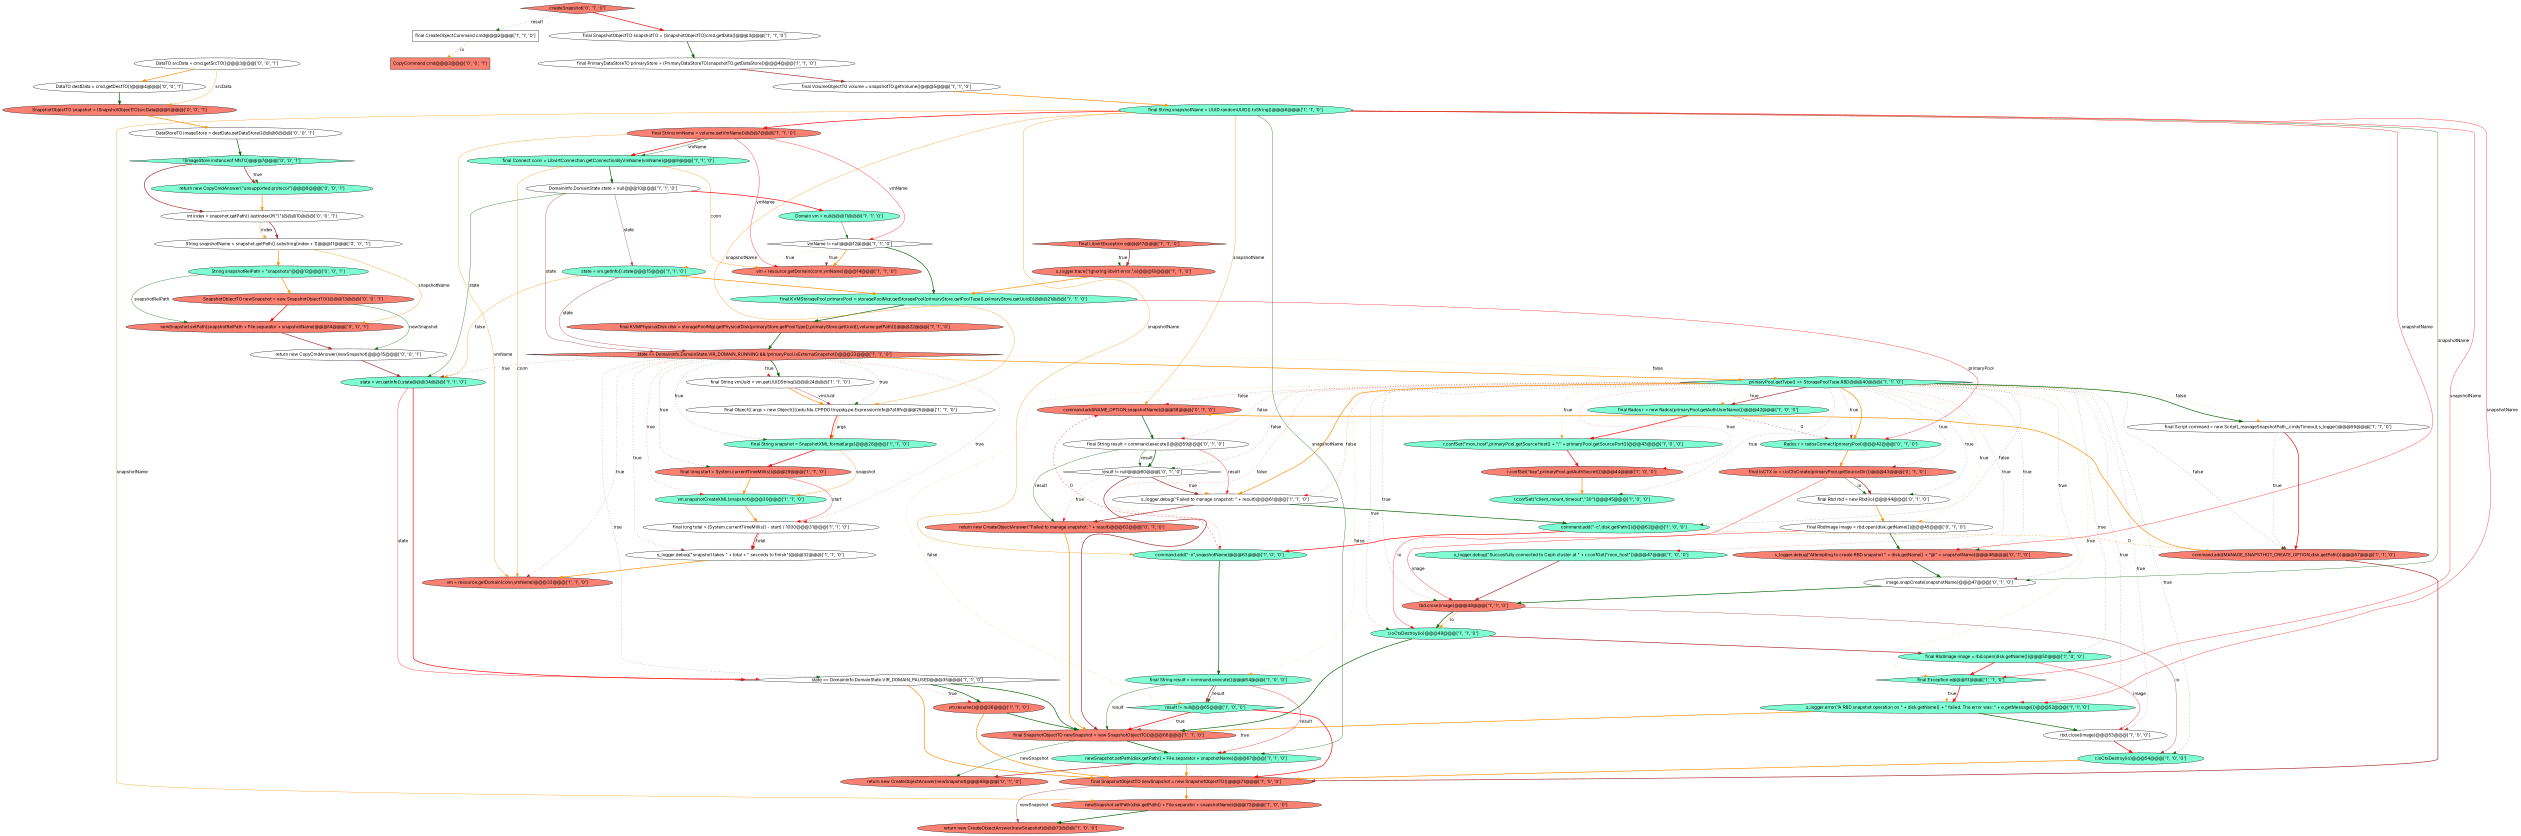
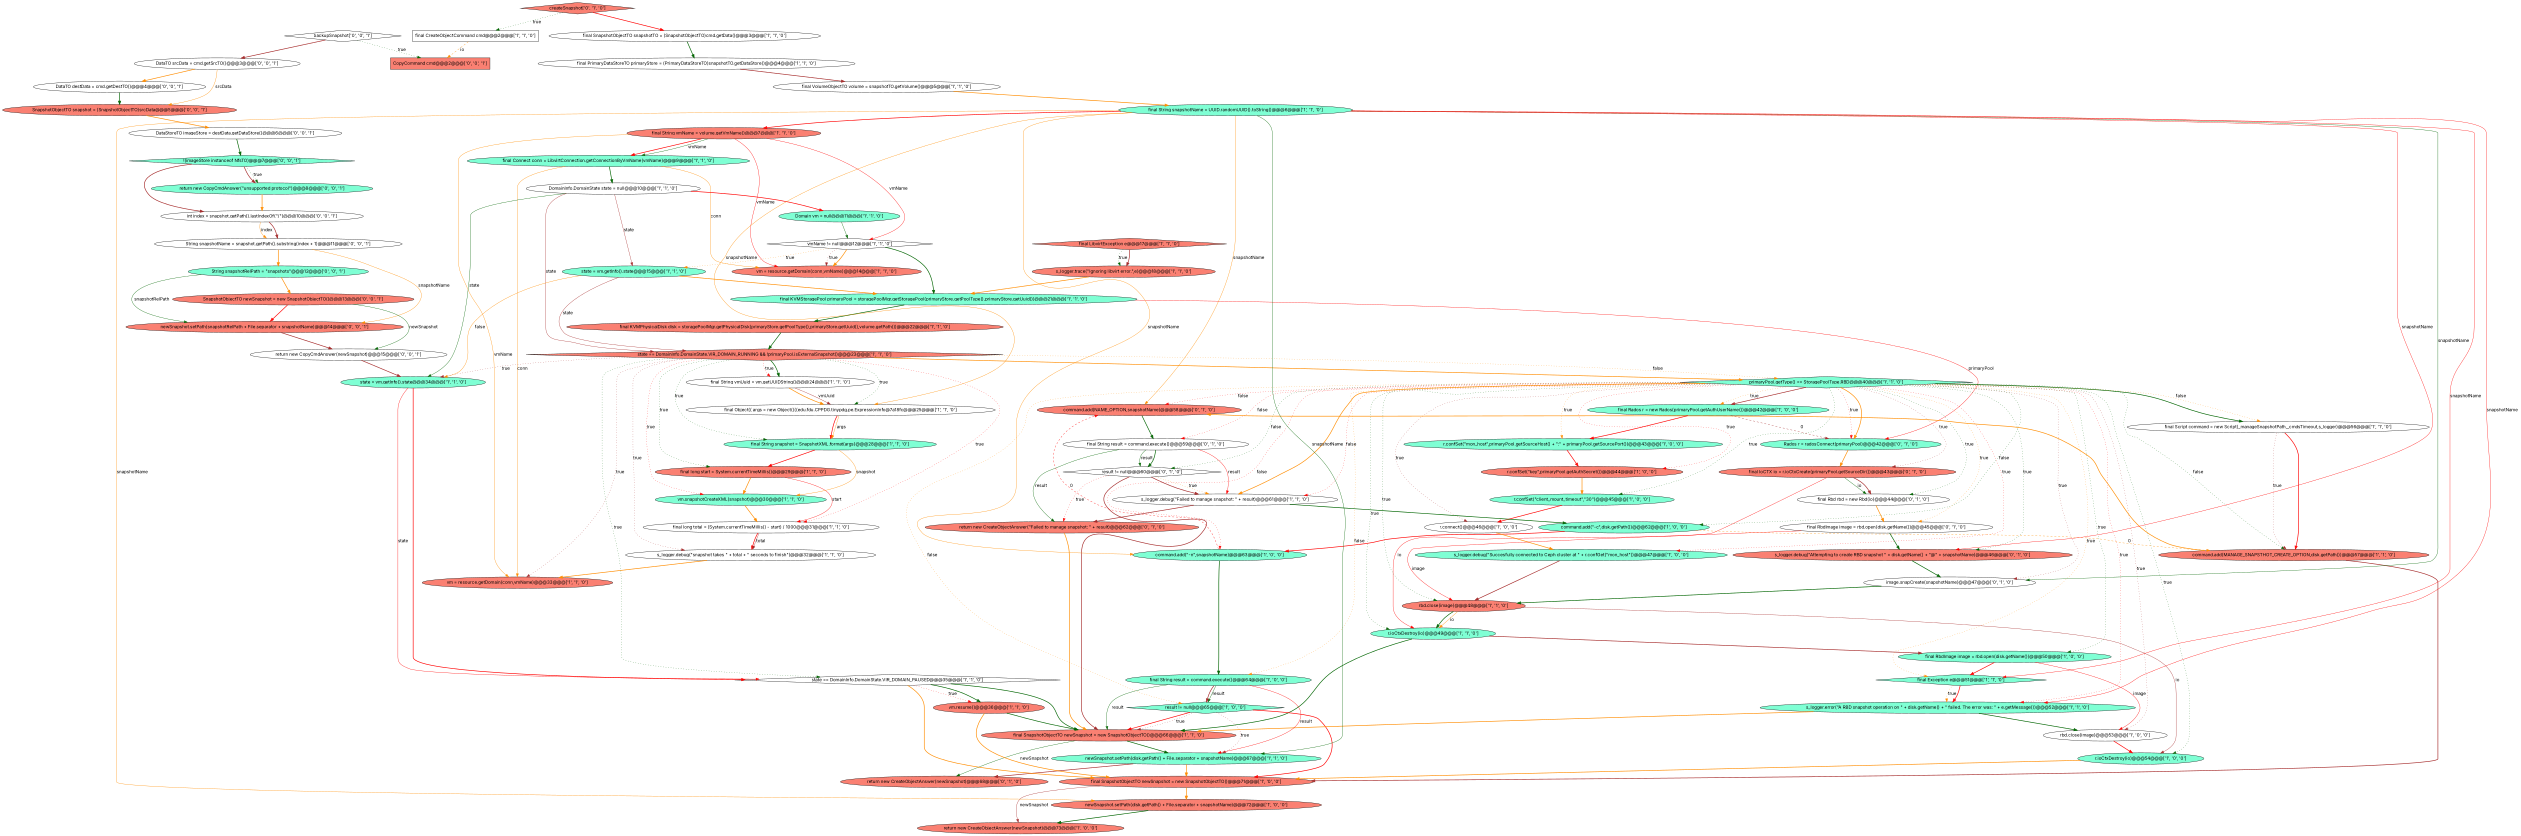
edge "createSnapshot['0', '1', '0']" -> "final CreateObjectCommand cmd@@@2@@@['1', '1', '0']": label "result" -> "true"
node "backupSnapshot['0', '0', '1']": added
node "r.connect()@@@46@@@['1', '0', '0']": added
